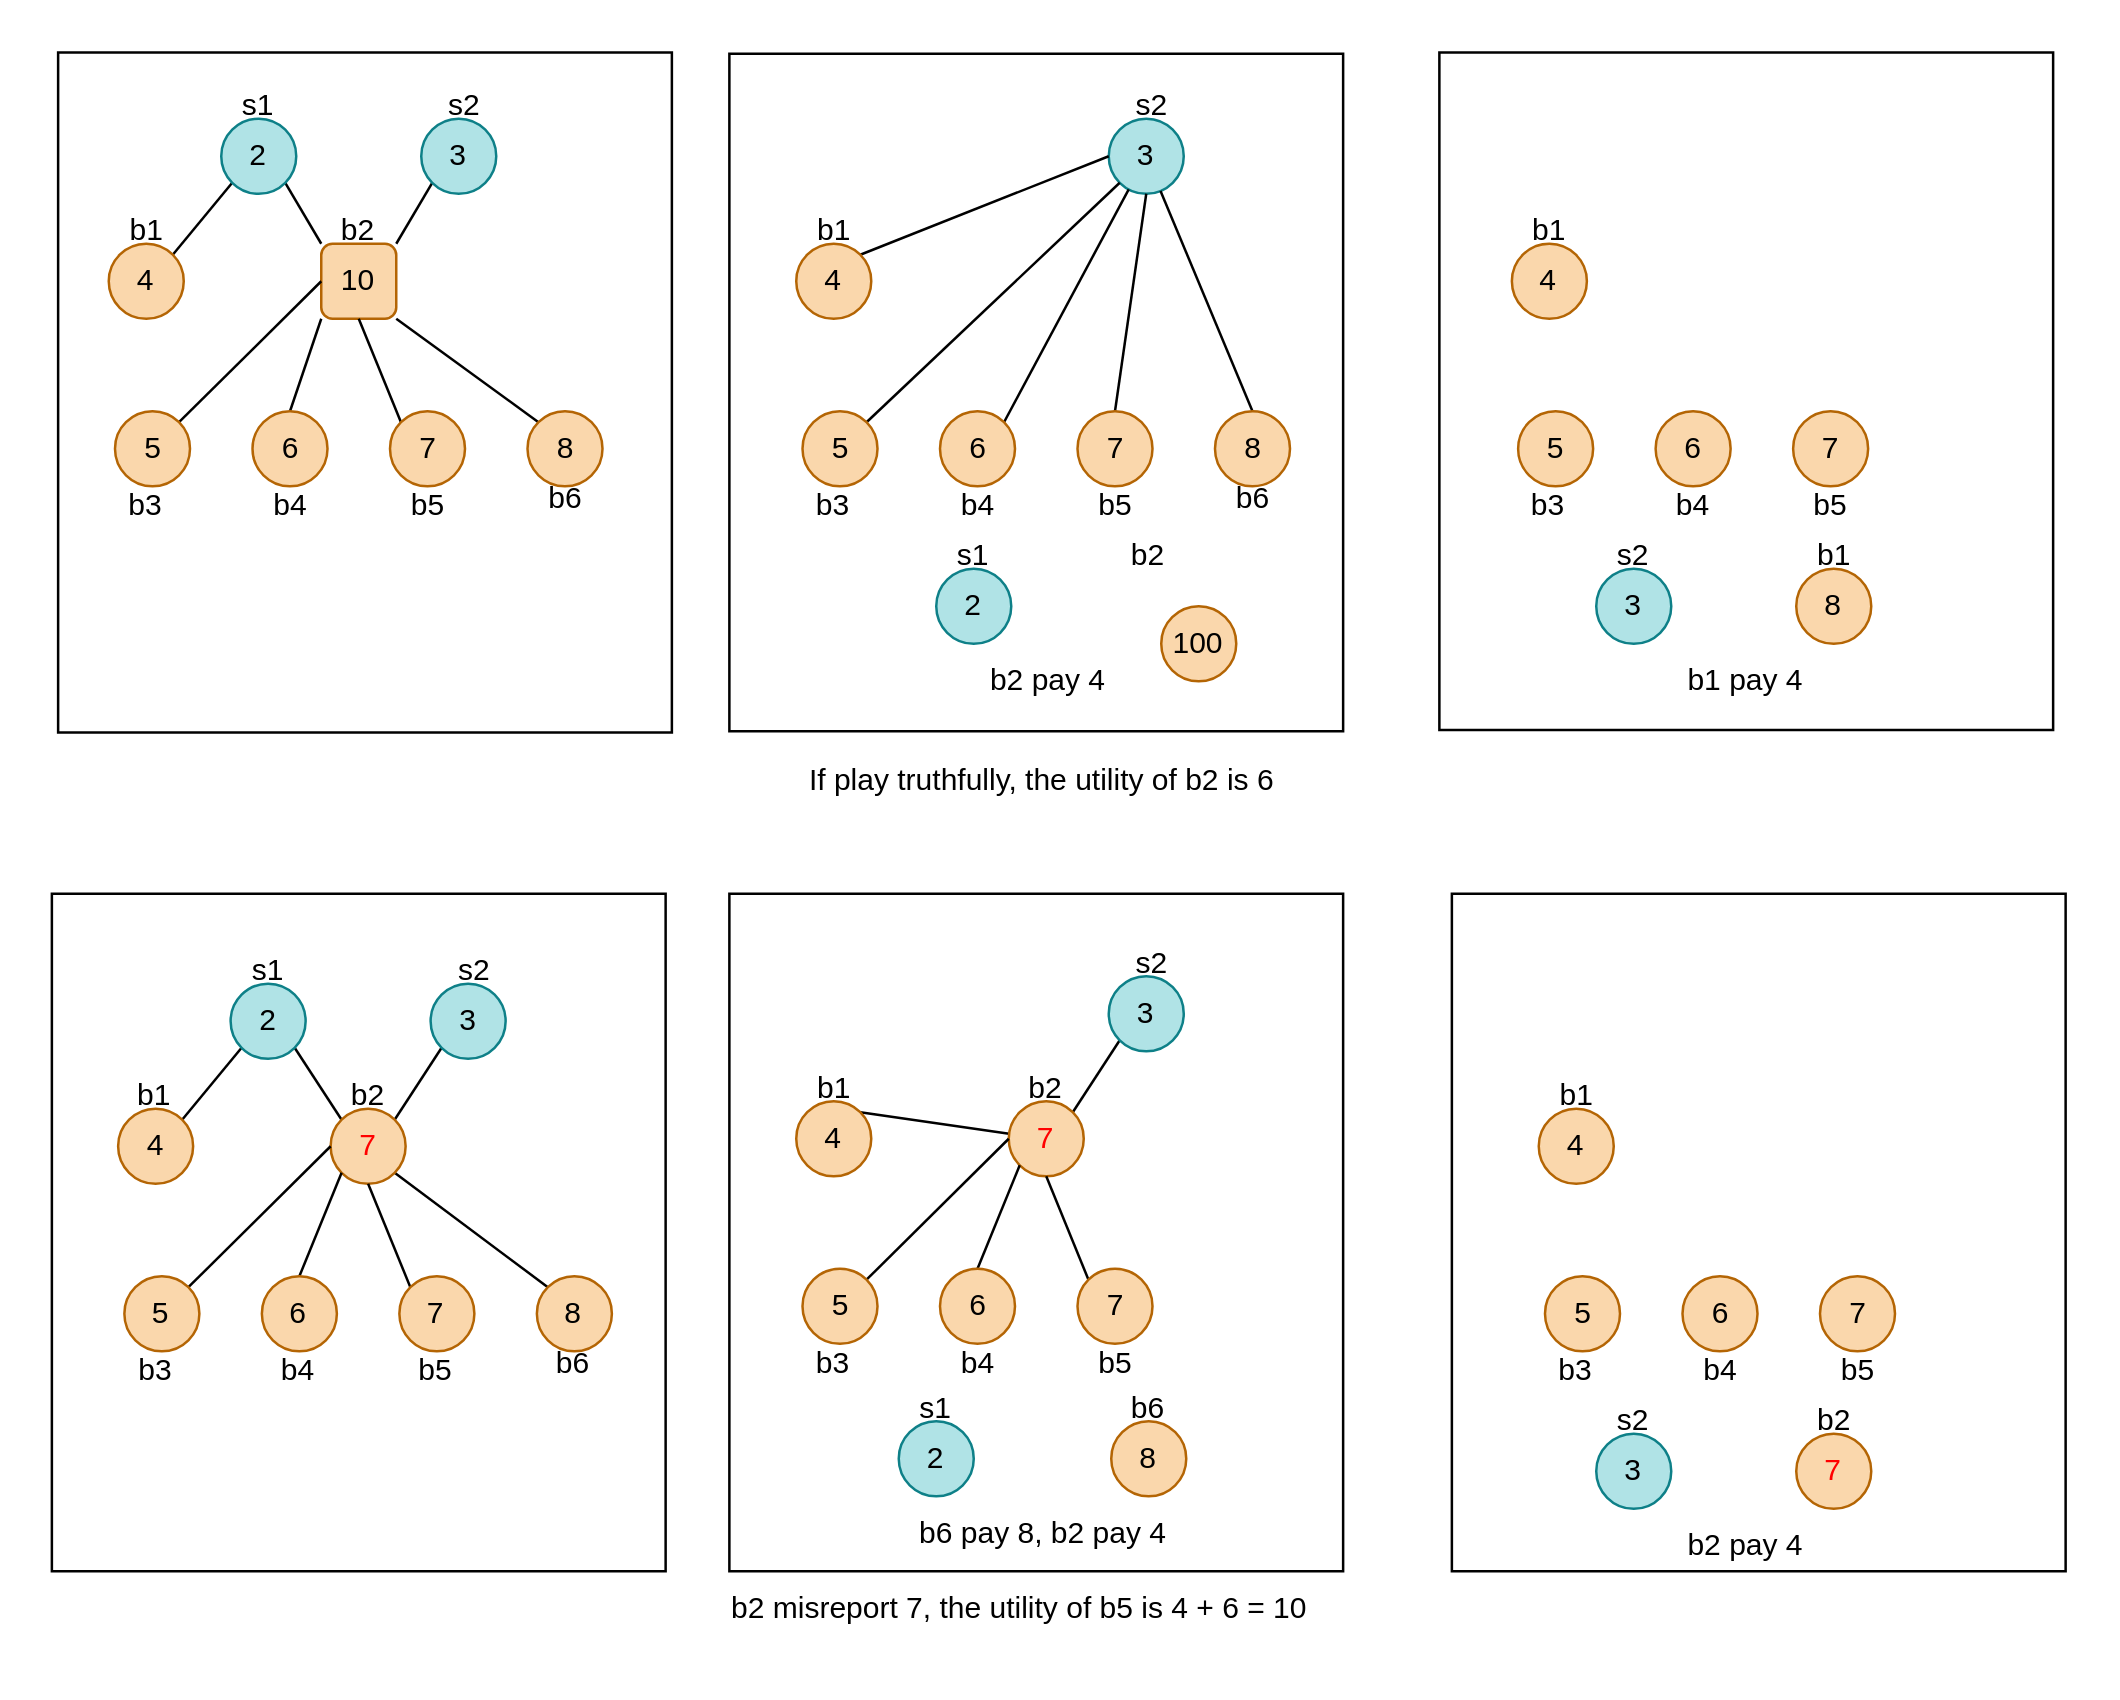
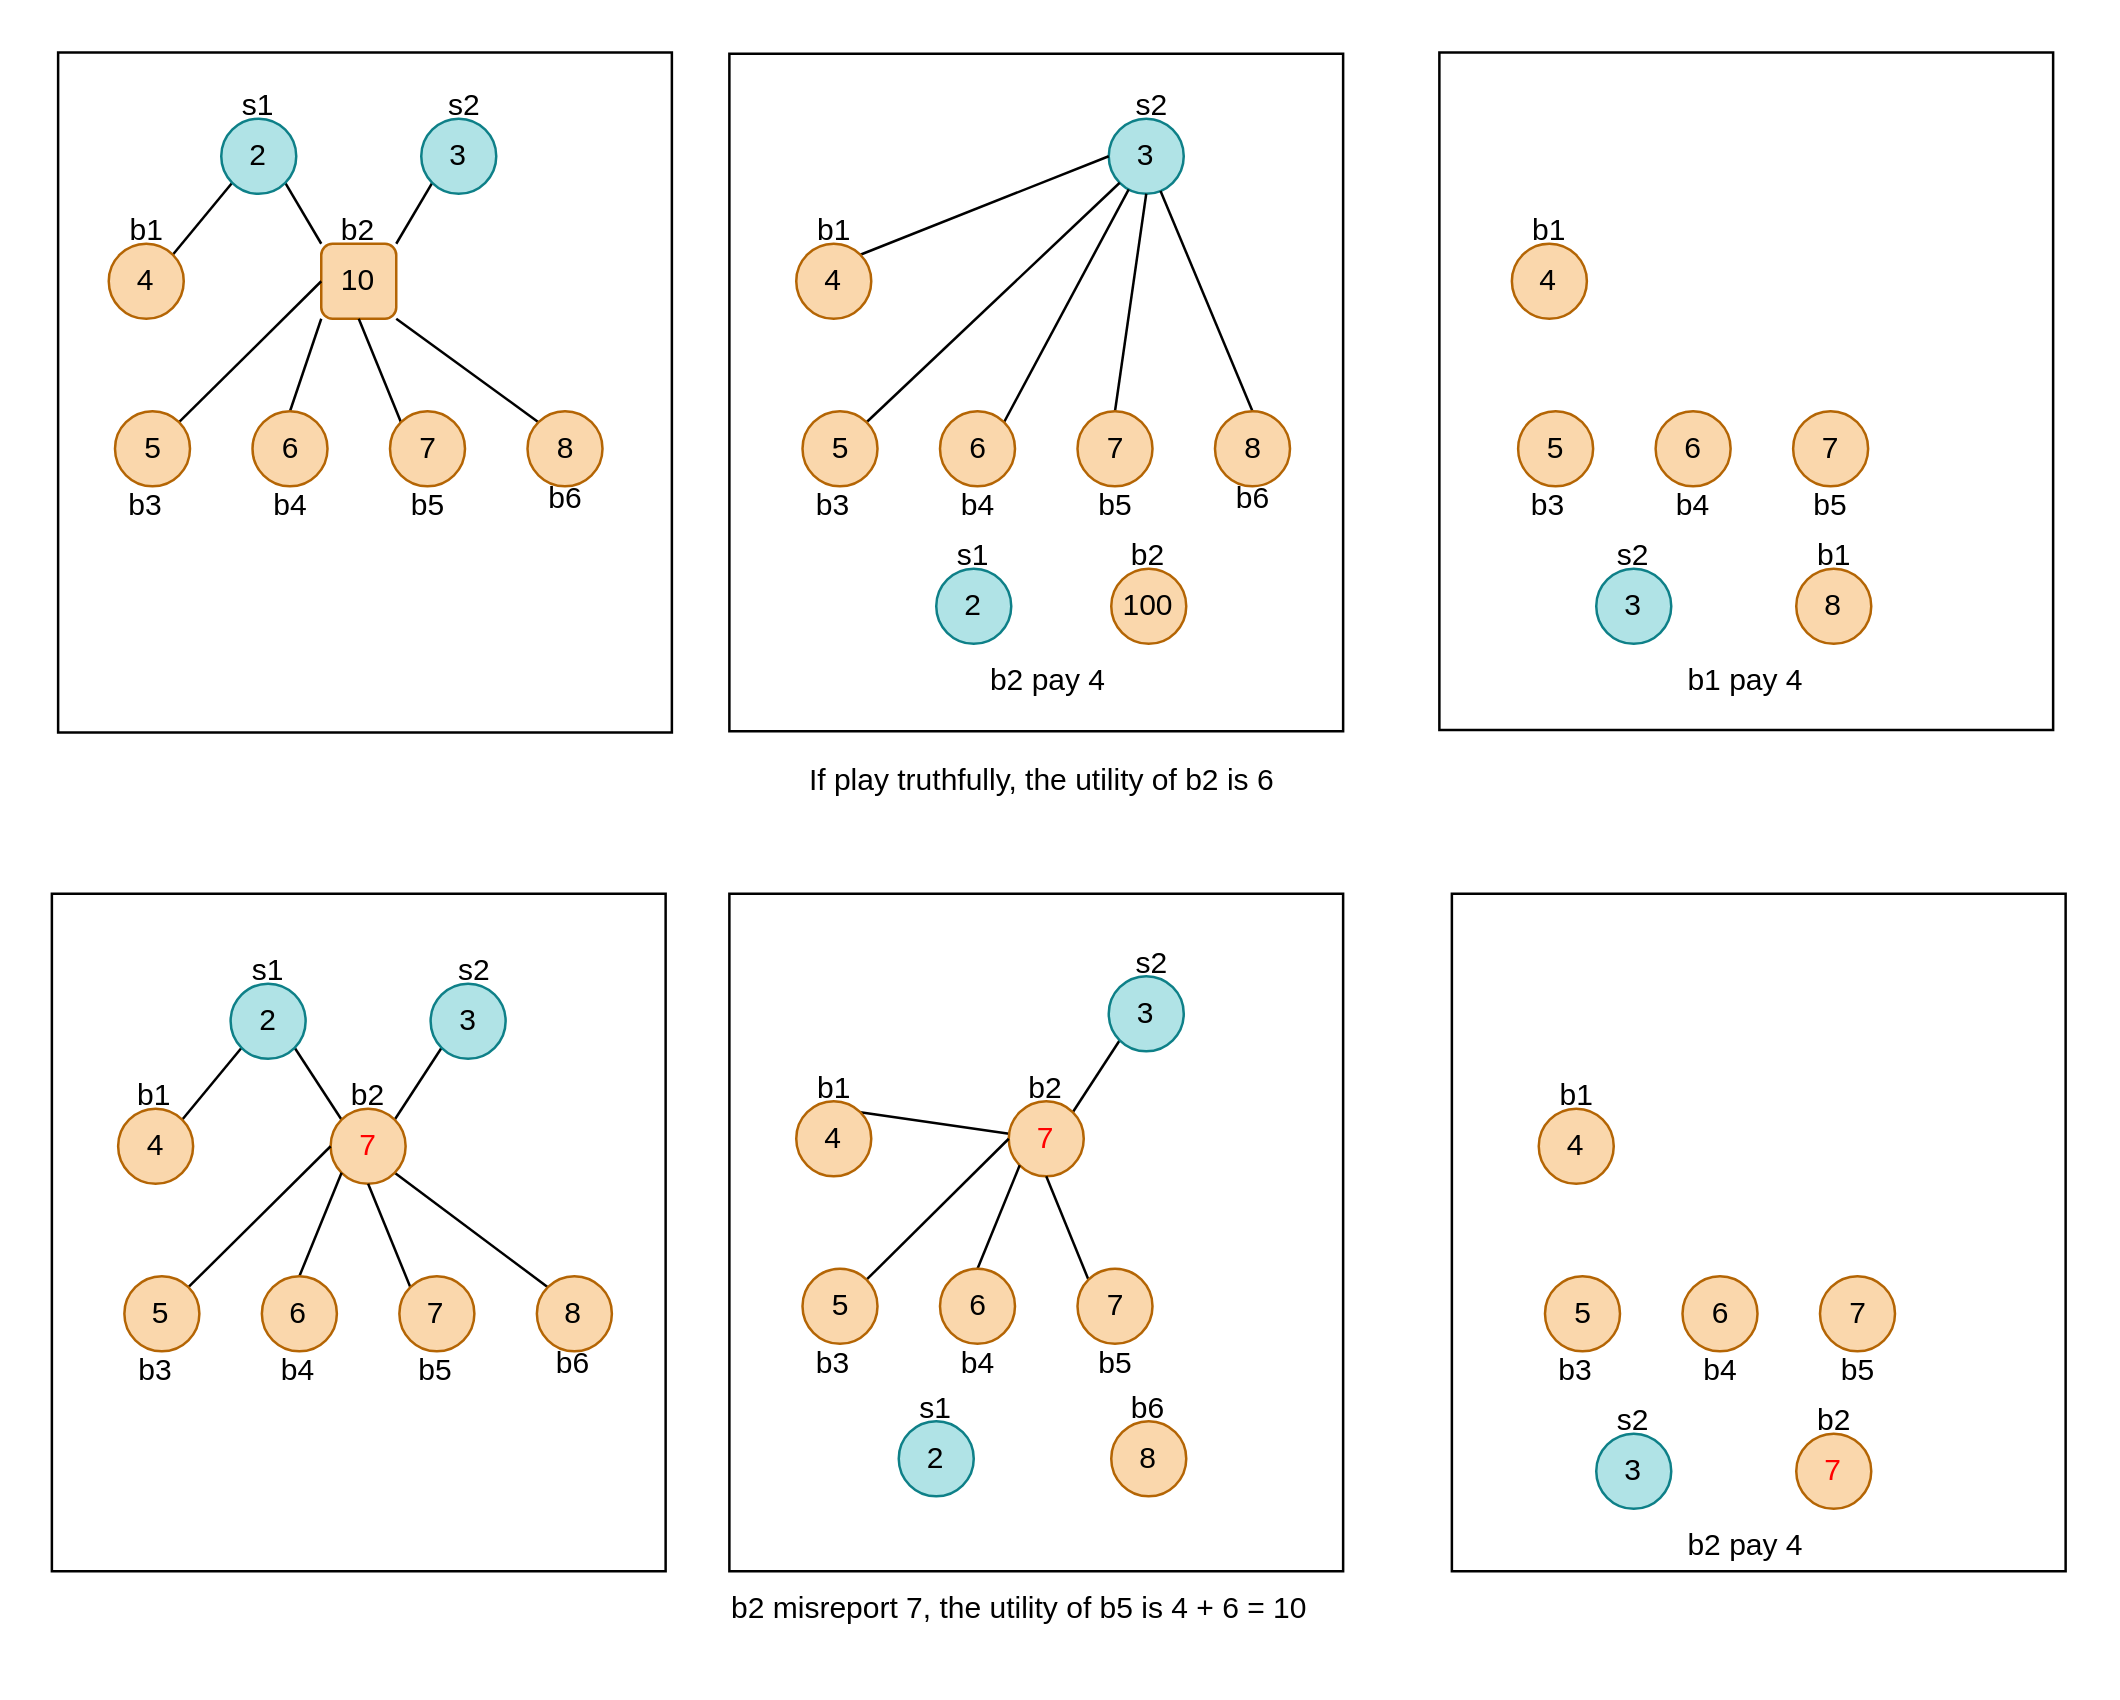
node "100": moved (1199, 644) -> (1149, 606)
node "b6 pay 8, b2 pay 4": removed
